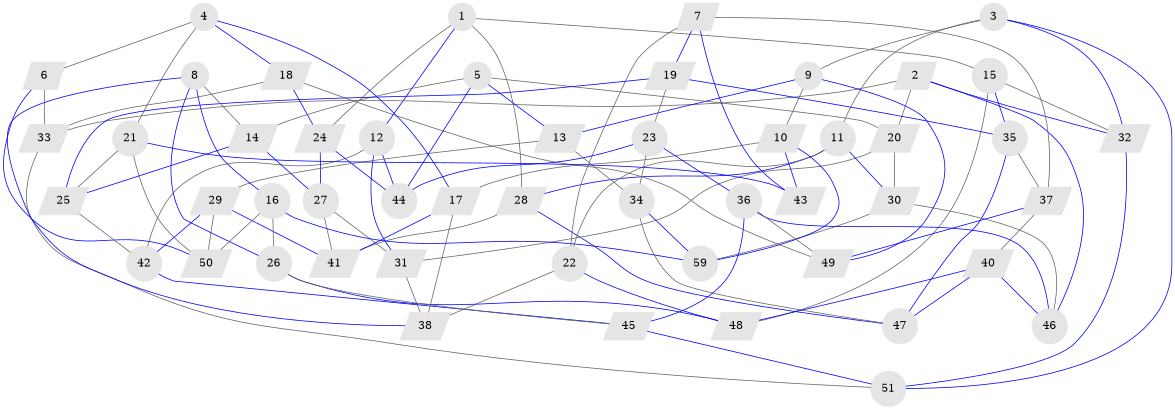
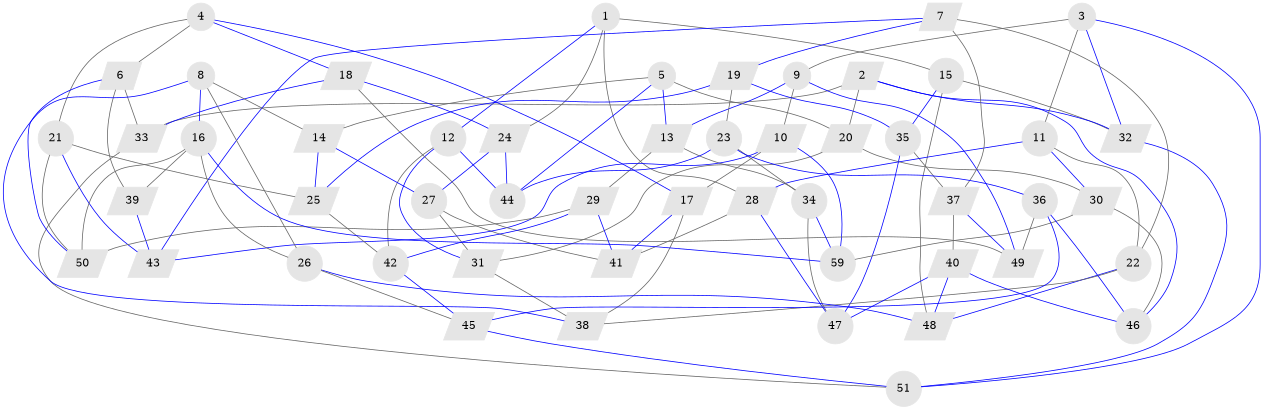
edge "18" -- "33": color gray40 -> blue
edge "8" -- "26": color blue -> gray40
node "39": added
